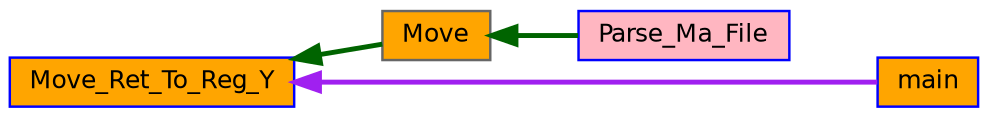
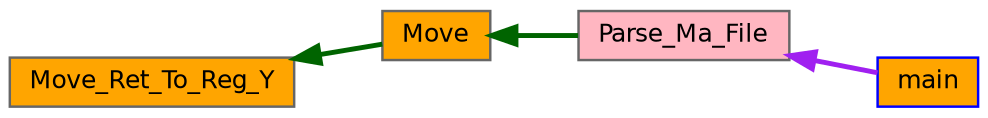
node "Parse_Ma_File": color blue -> gray40
node "Move_Ret_To_Reg_Y": color blue -> gray40
edge "main" -> "Move_Ret_To_Reg_Y": now "main" -> "Parse_Ma_File"
